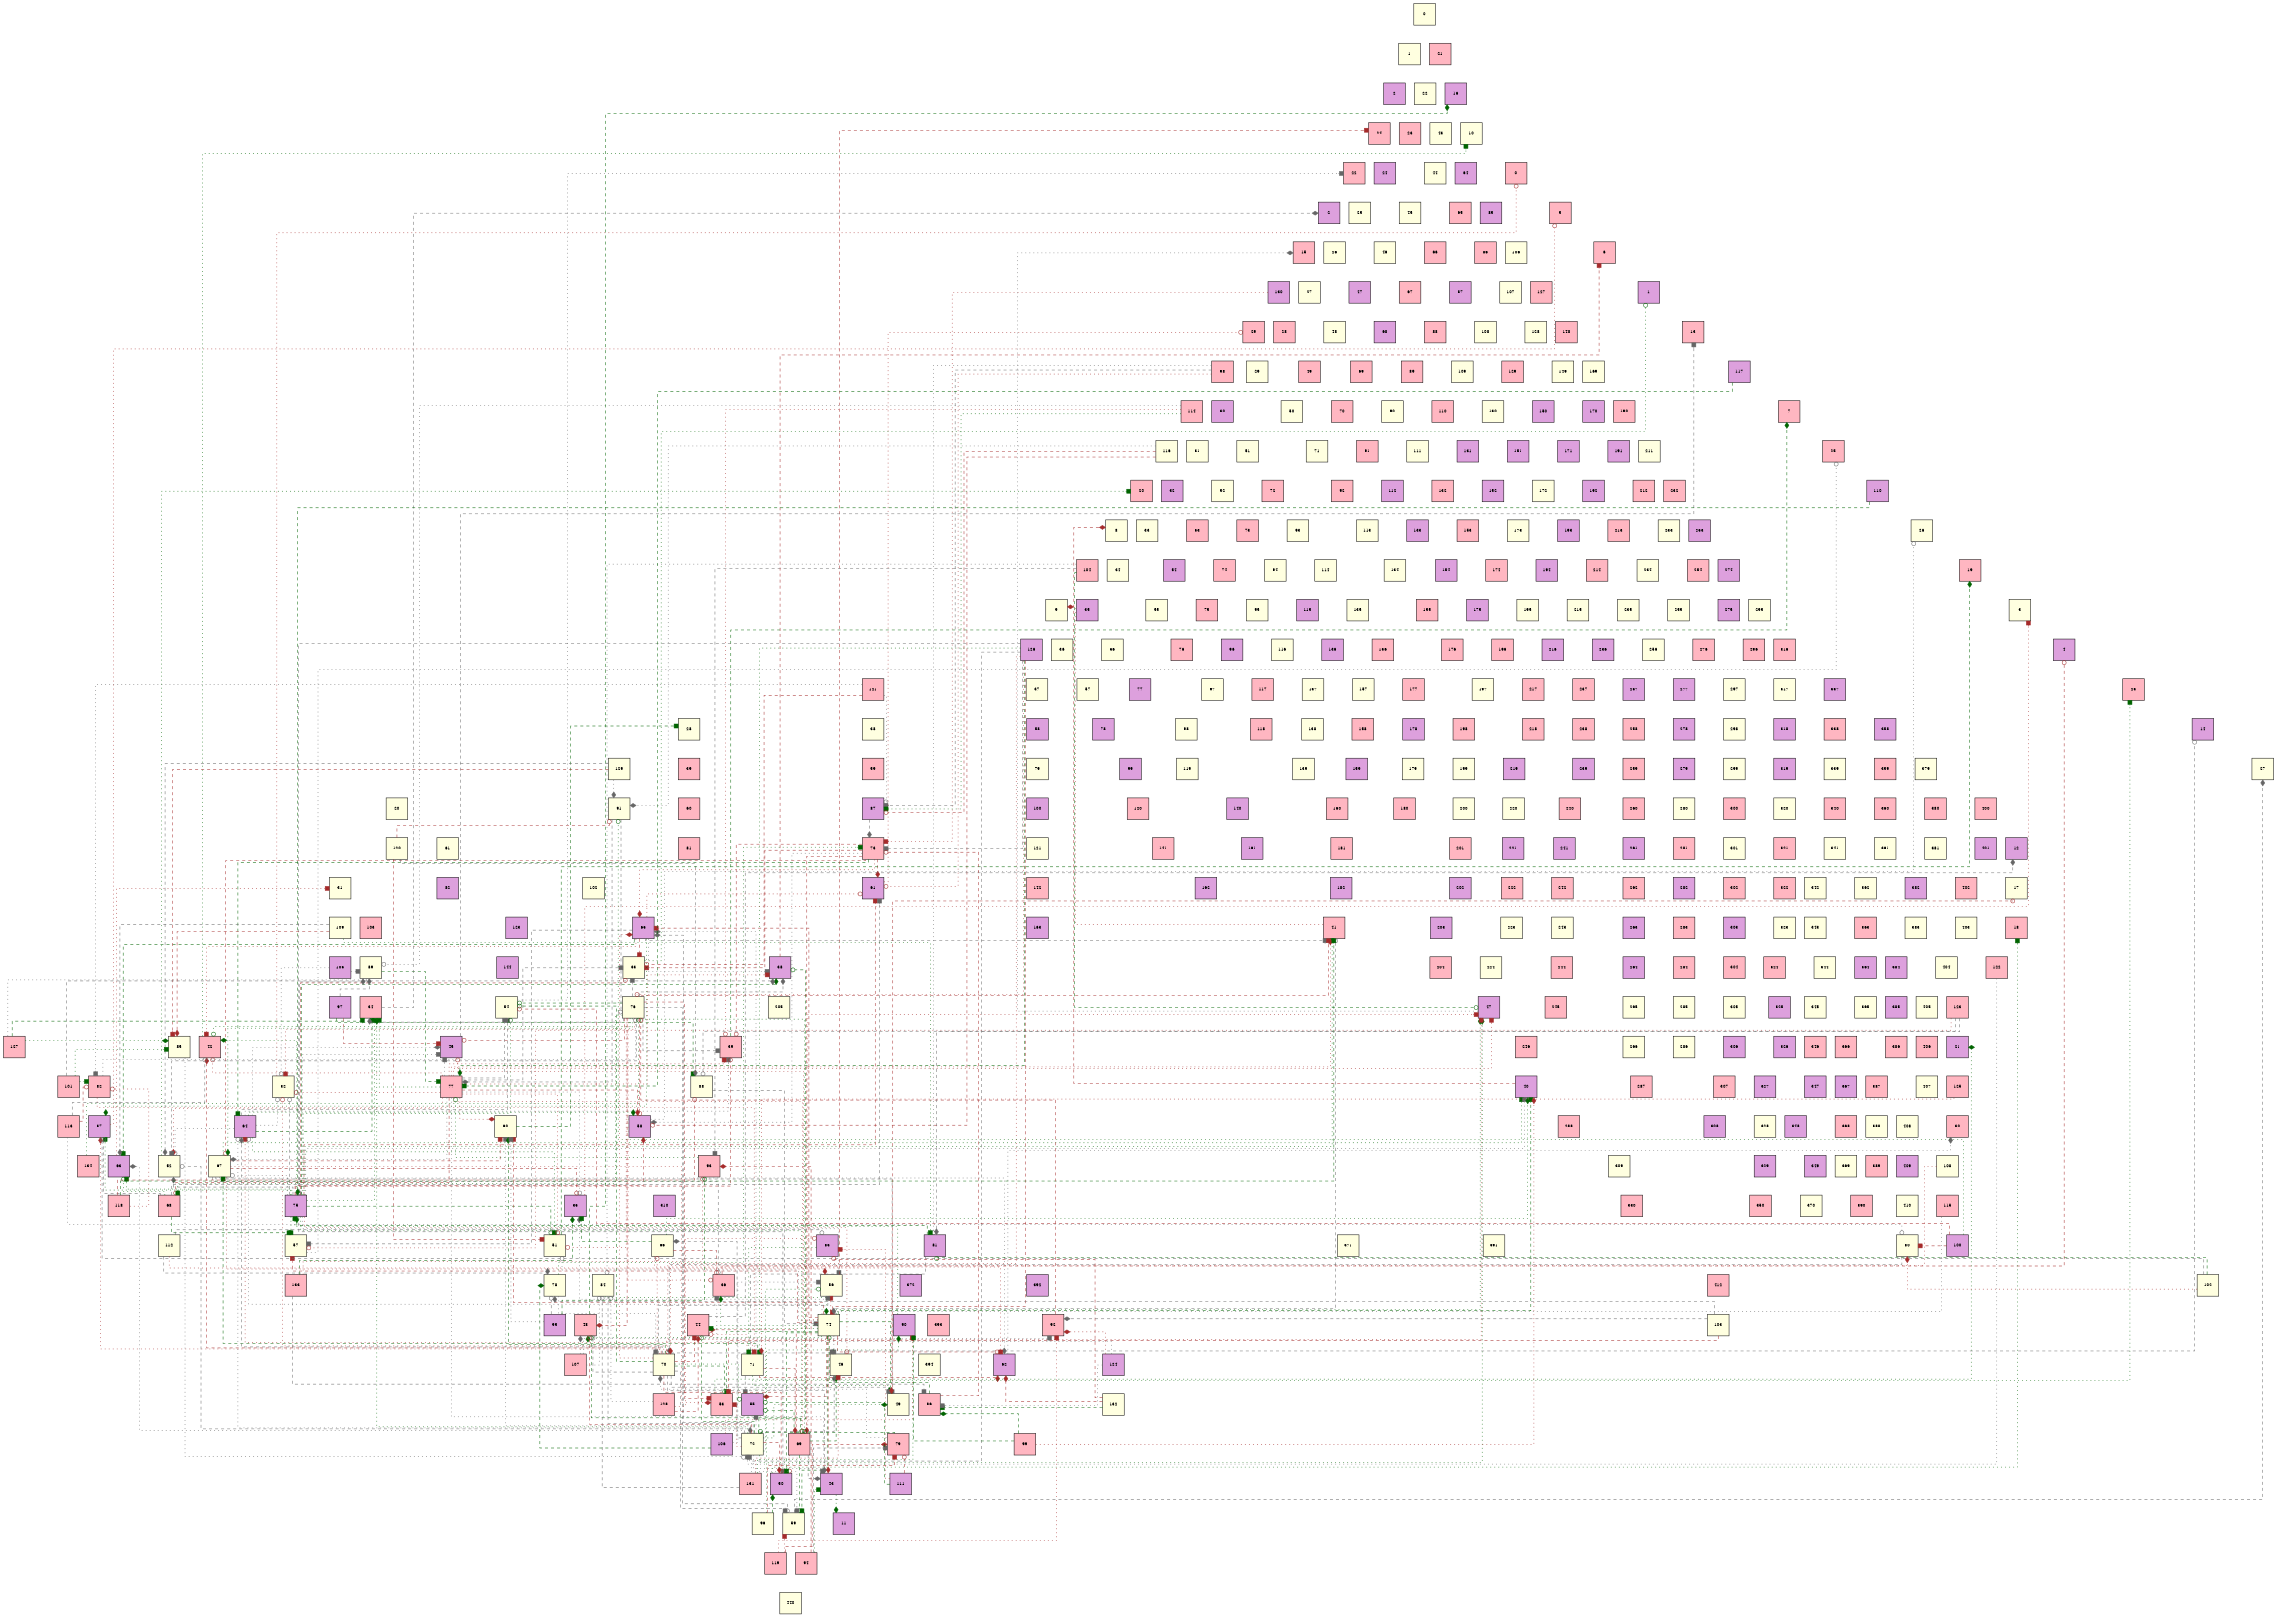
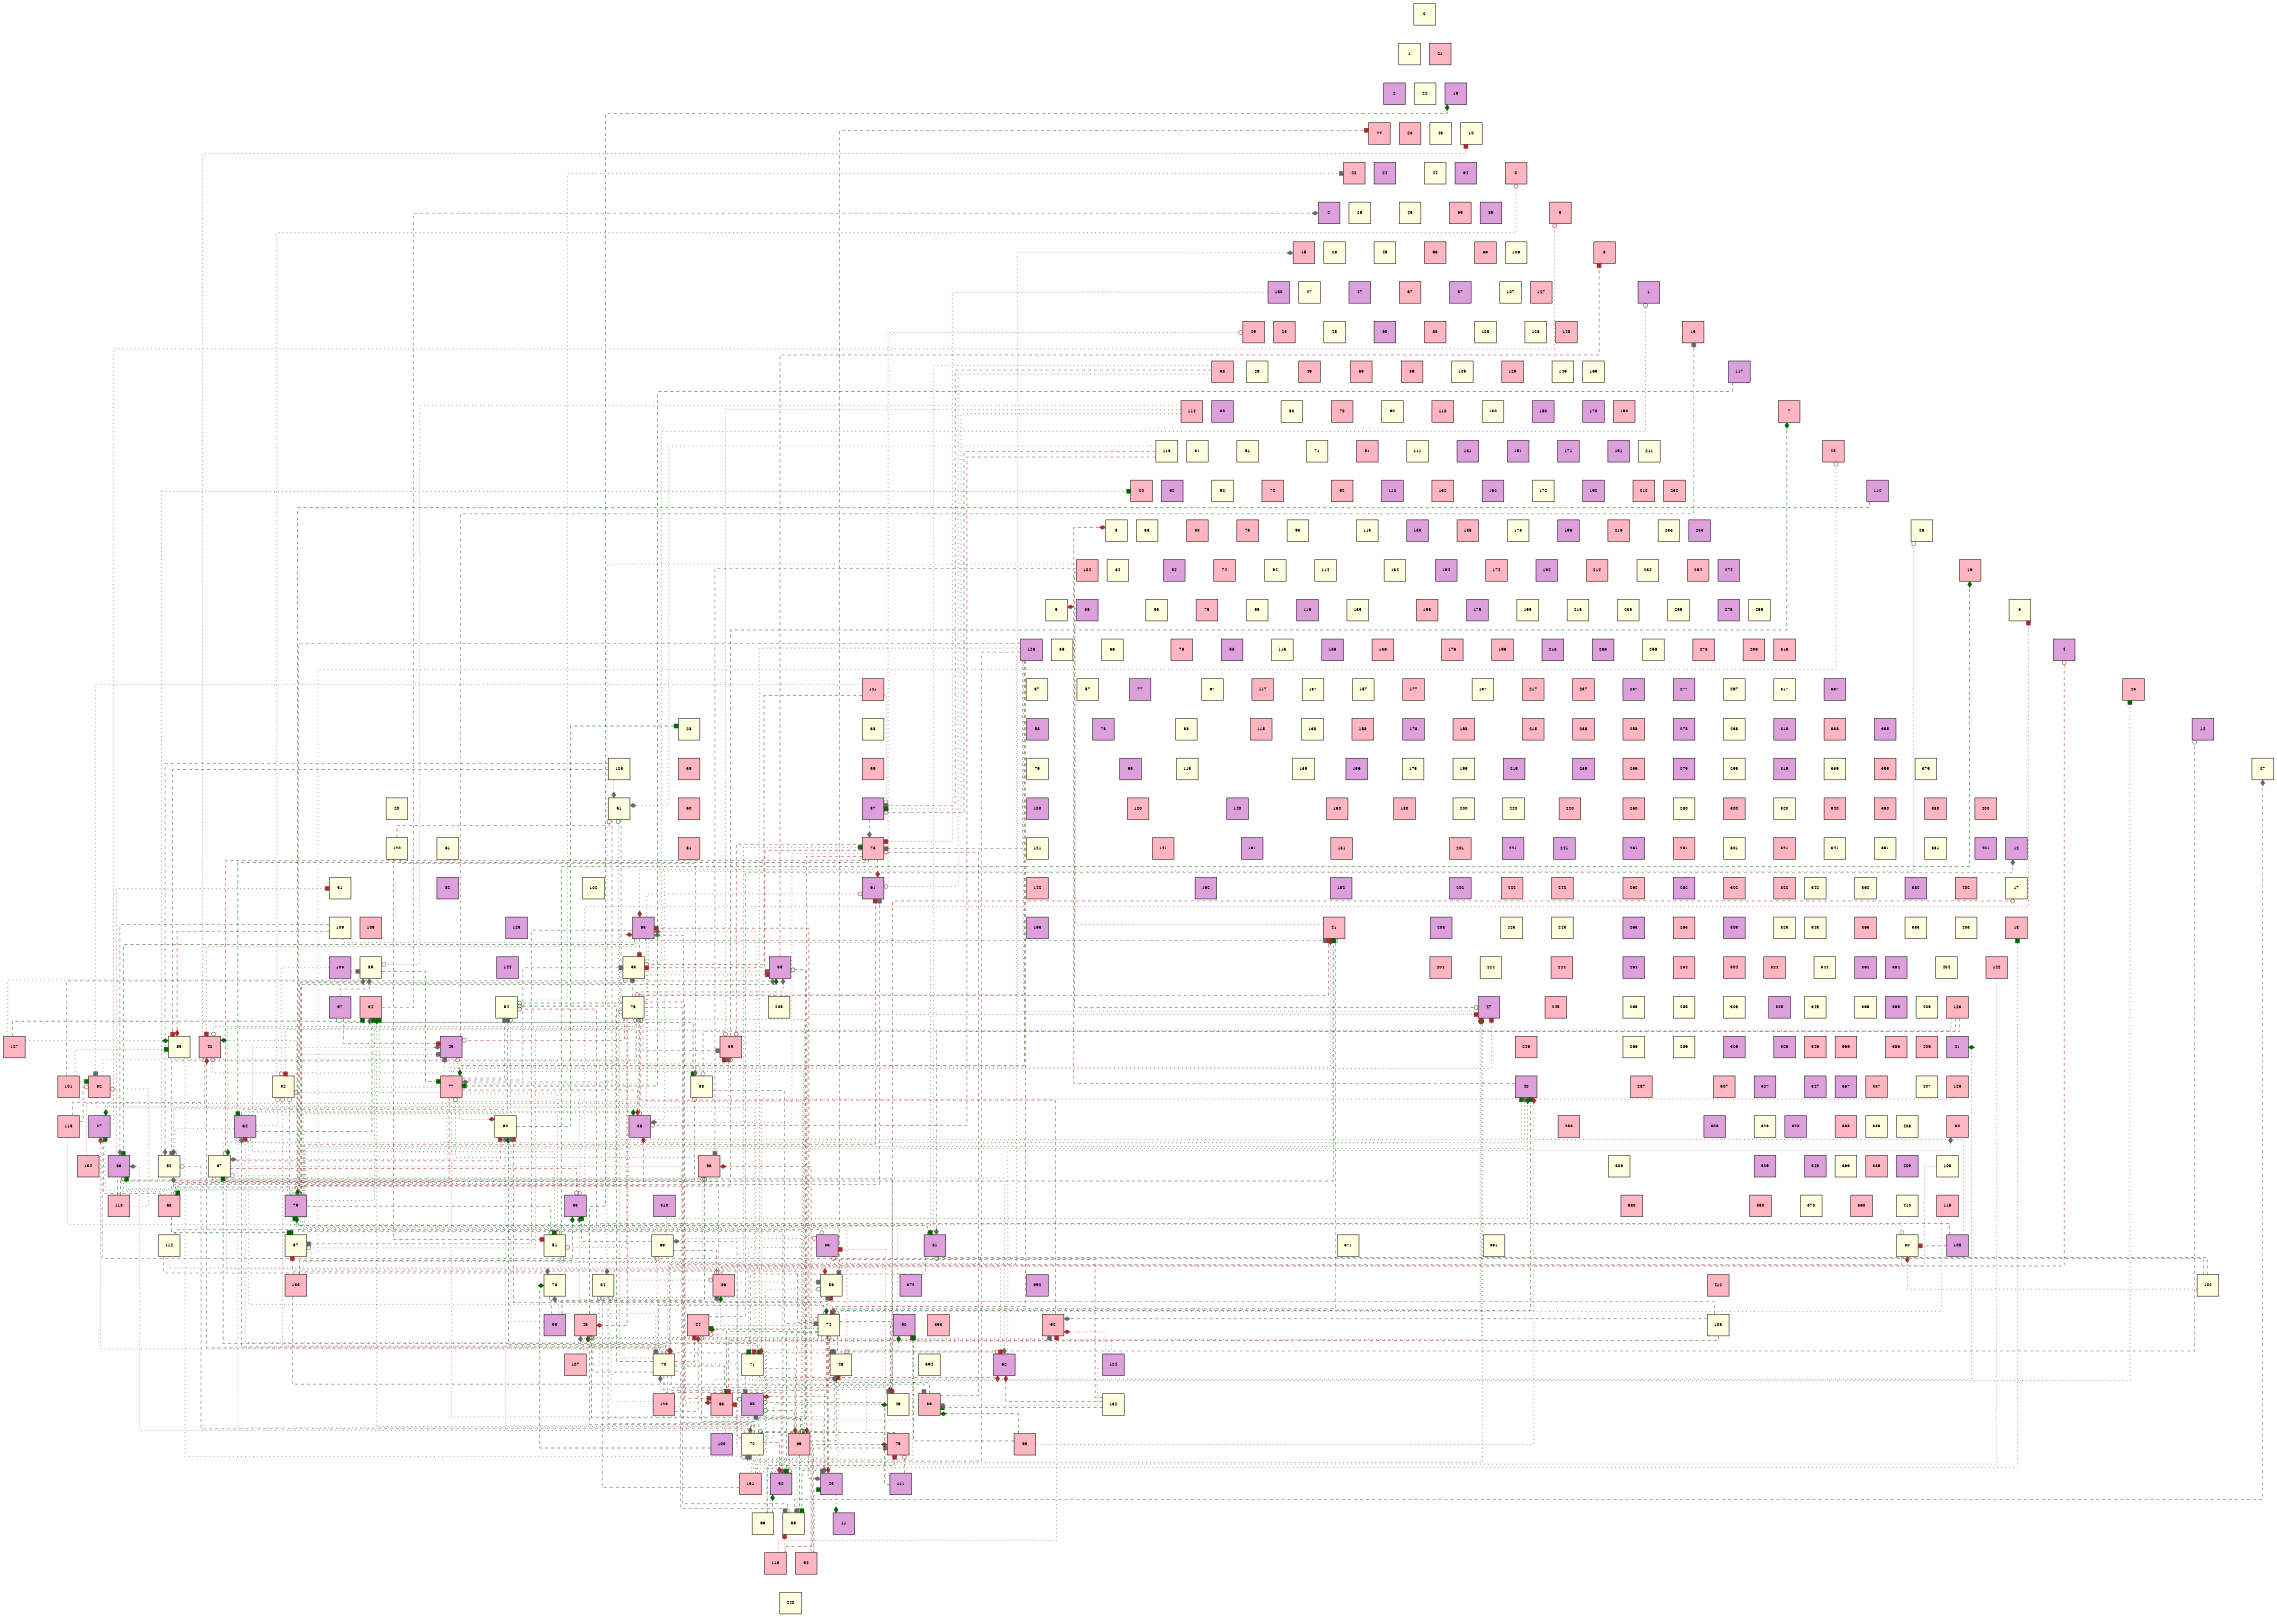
edge "42" -> "10": color darkgreen -> brown
edge "104" -> "84": arrowhead odot -> diamond
